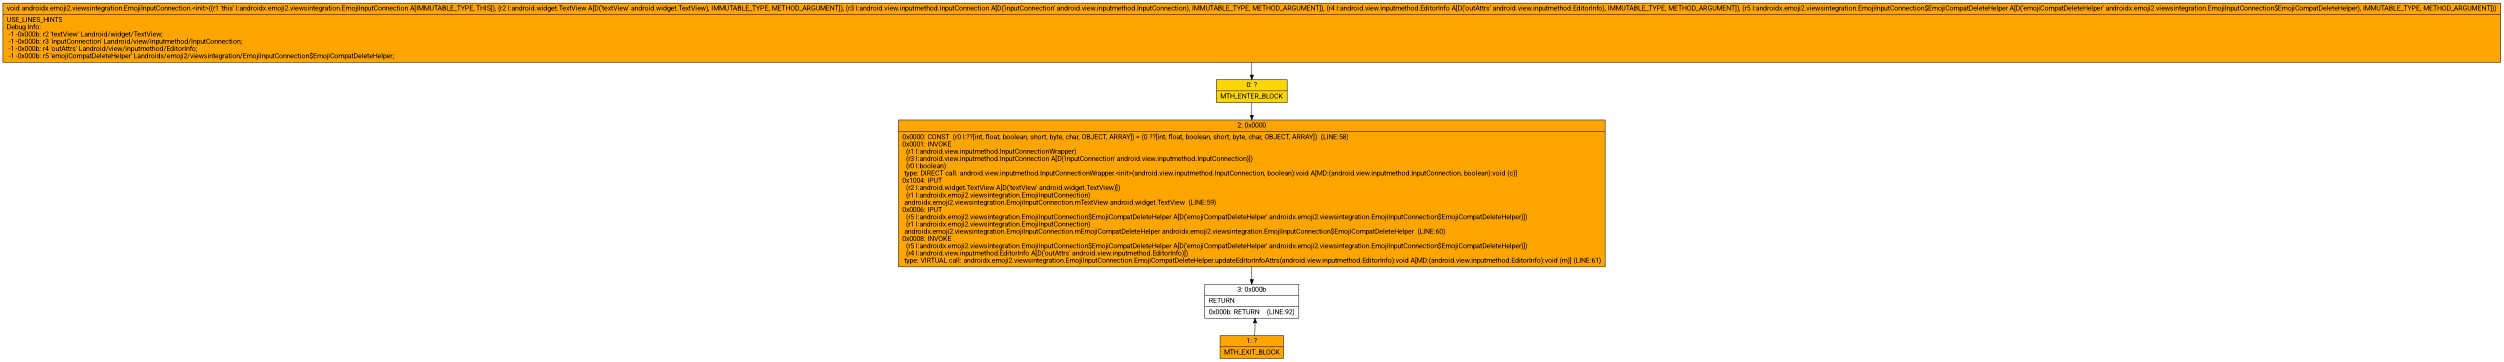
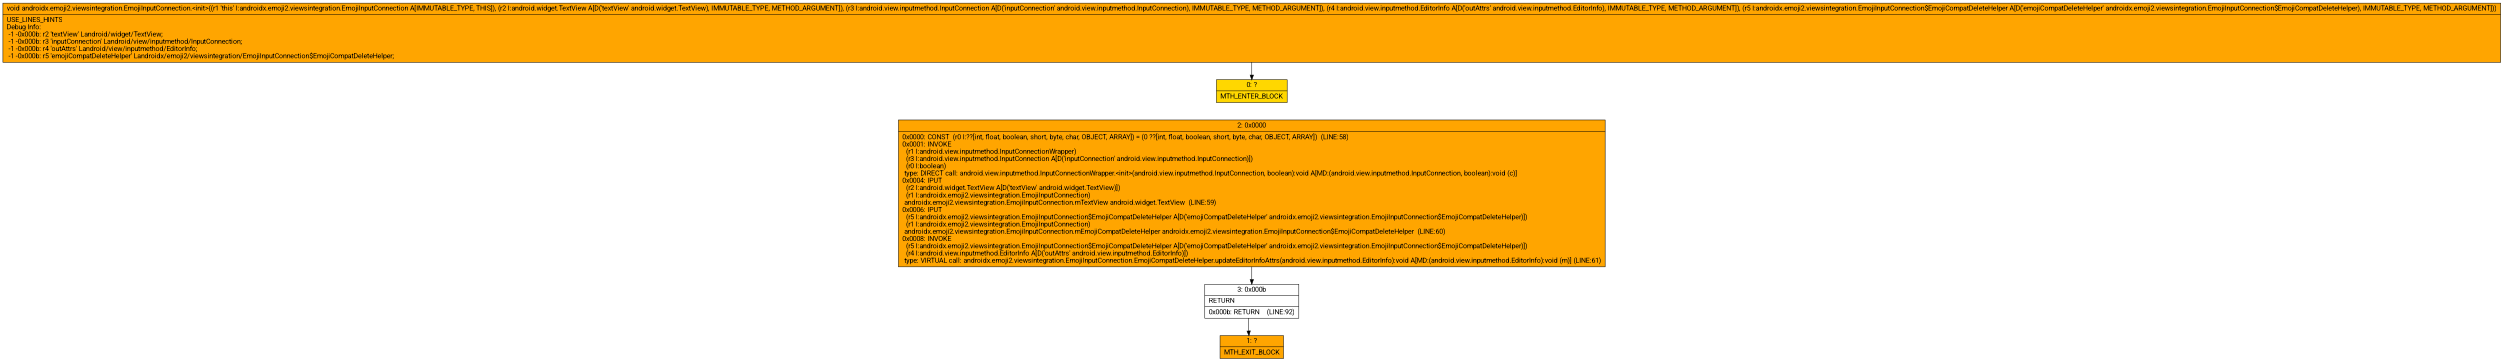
edge "0: ?" -> "2: 0x0000": removed
node "2: 0x0000": text "0x1004: IPUT" -> "0x0004: IPUT"
edge "1: ?" -> "3: 0x000b": reversed
